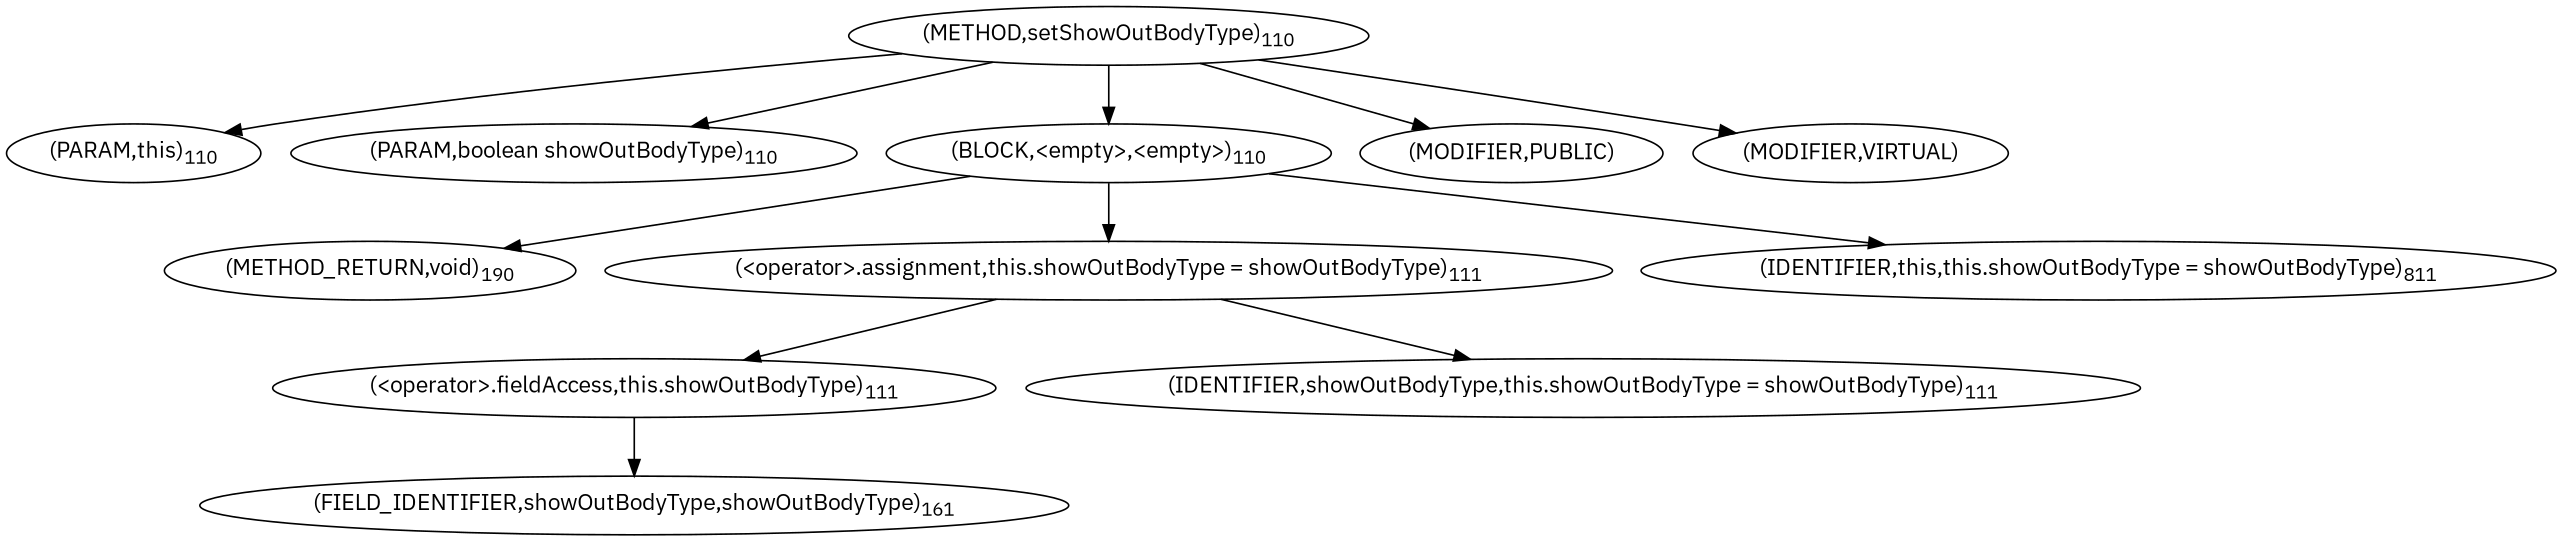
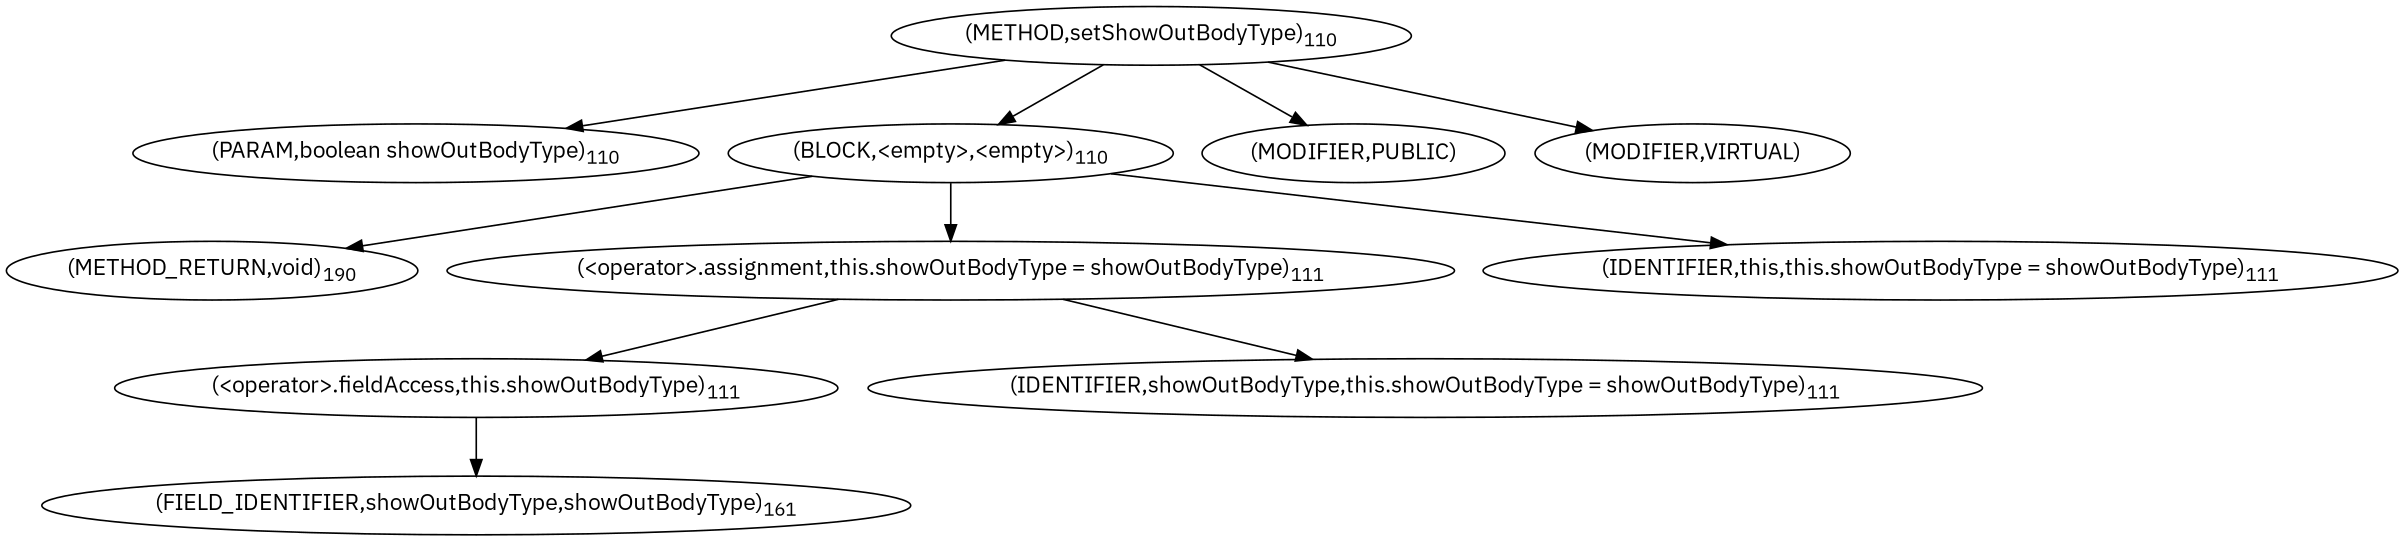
node "(PARAM,this)": removed
node "(IDENTIFIER,this,this.showOutBodyType = showOutBodyType)": text "811" -> "111"
